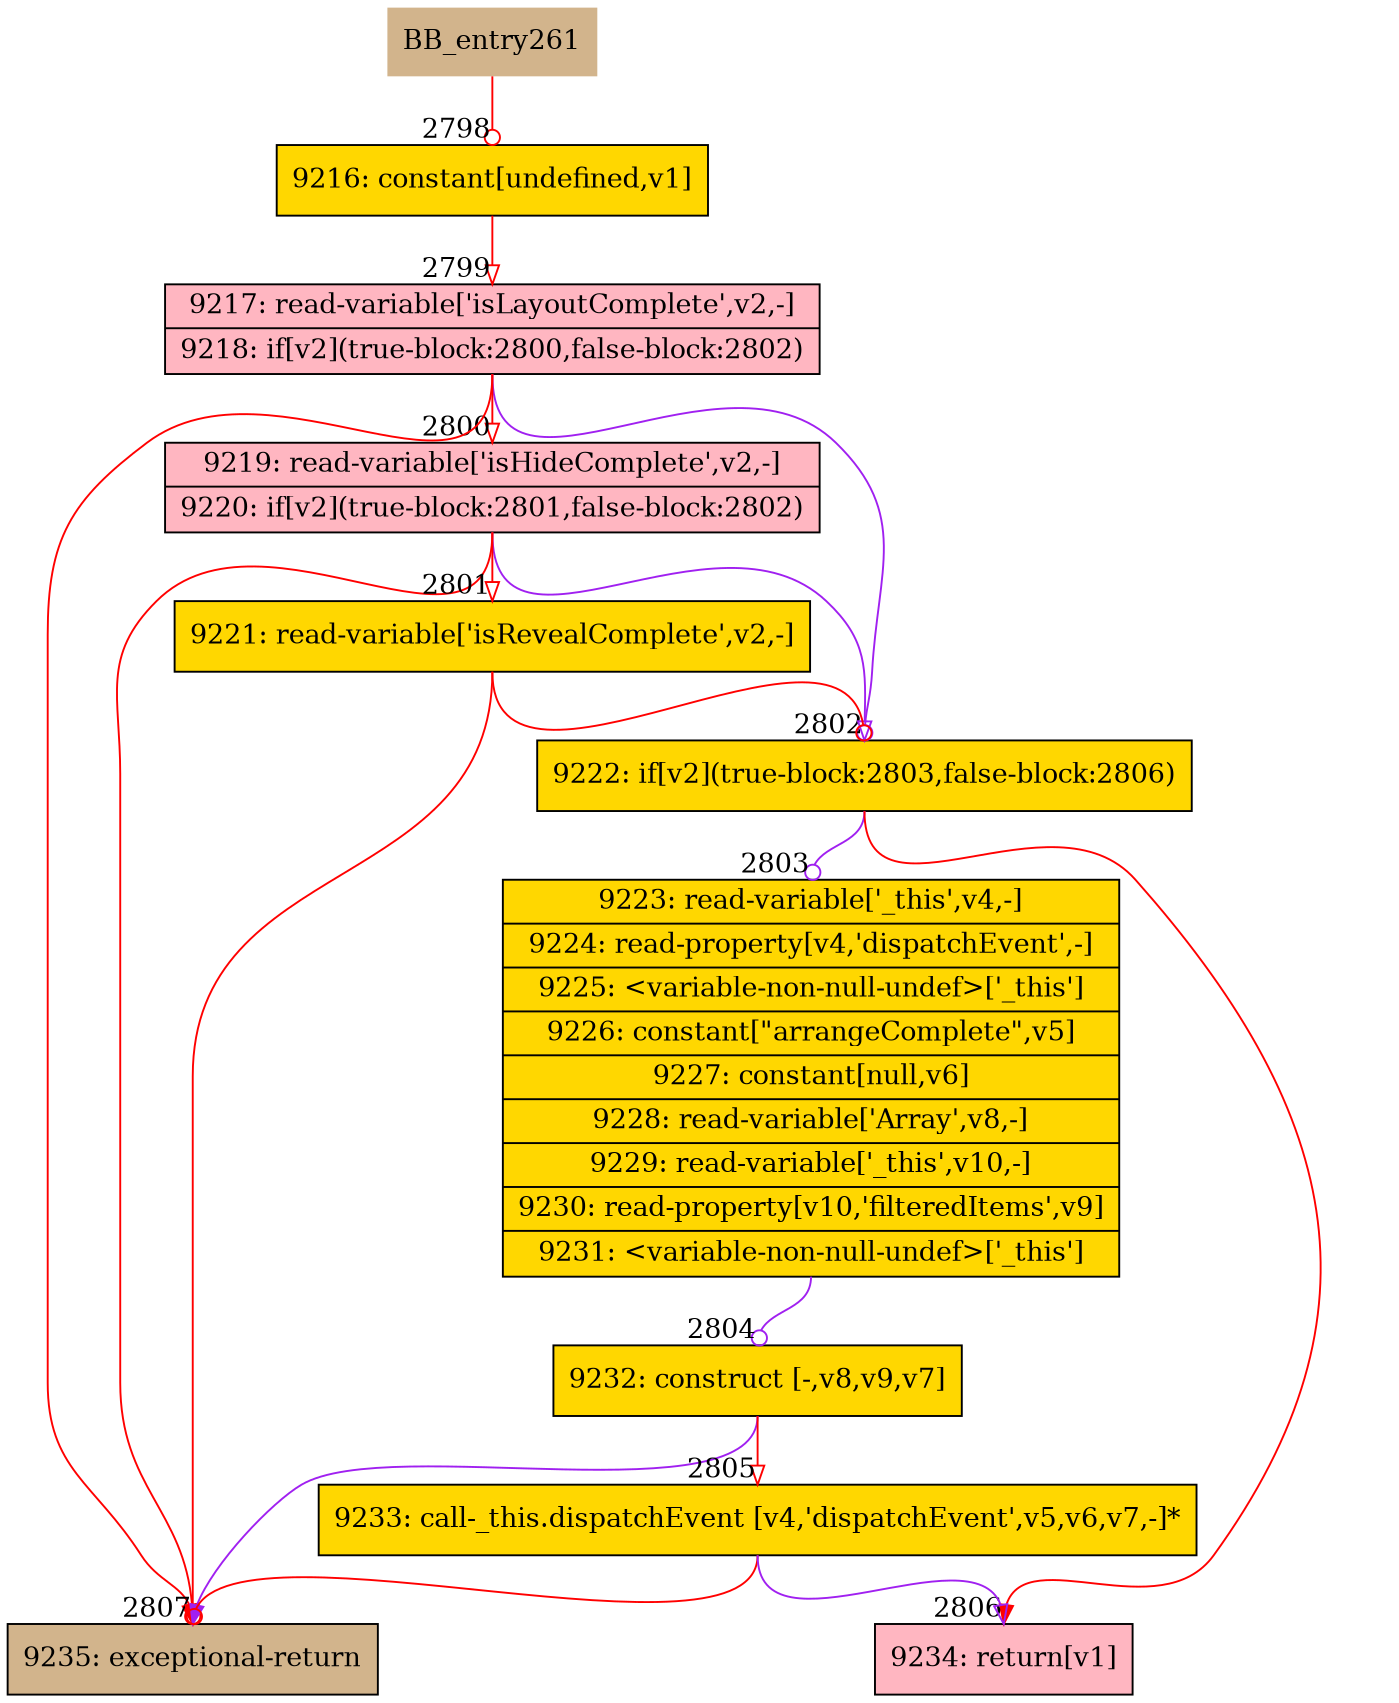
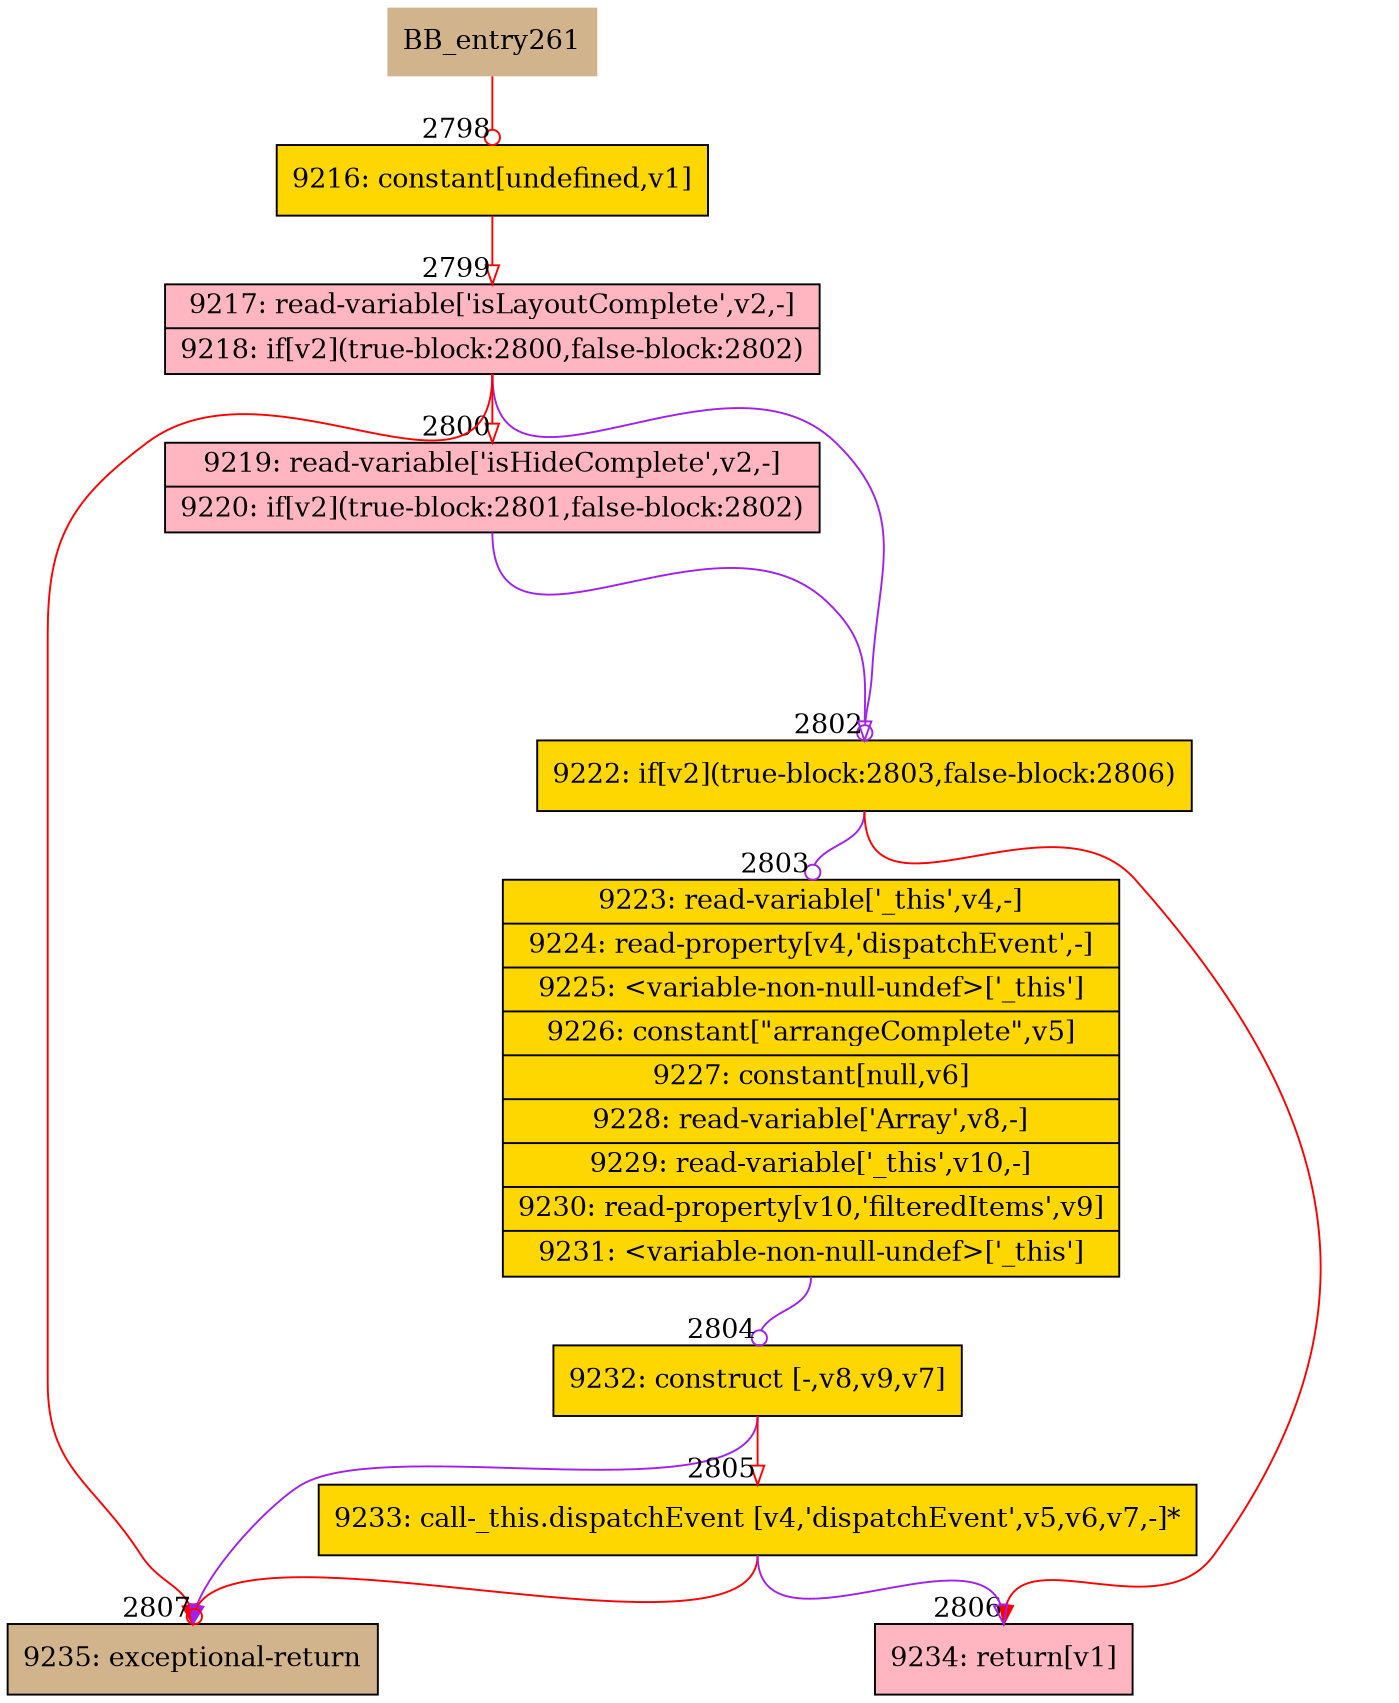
node "9221: read-variable['isRevealComplete',v2,-]": removed
edge "9219: read-variable['isHideComplete',v2,-]" -> "9235: exceptional-return": removed
